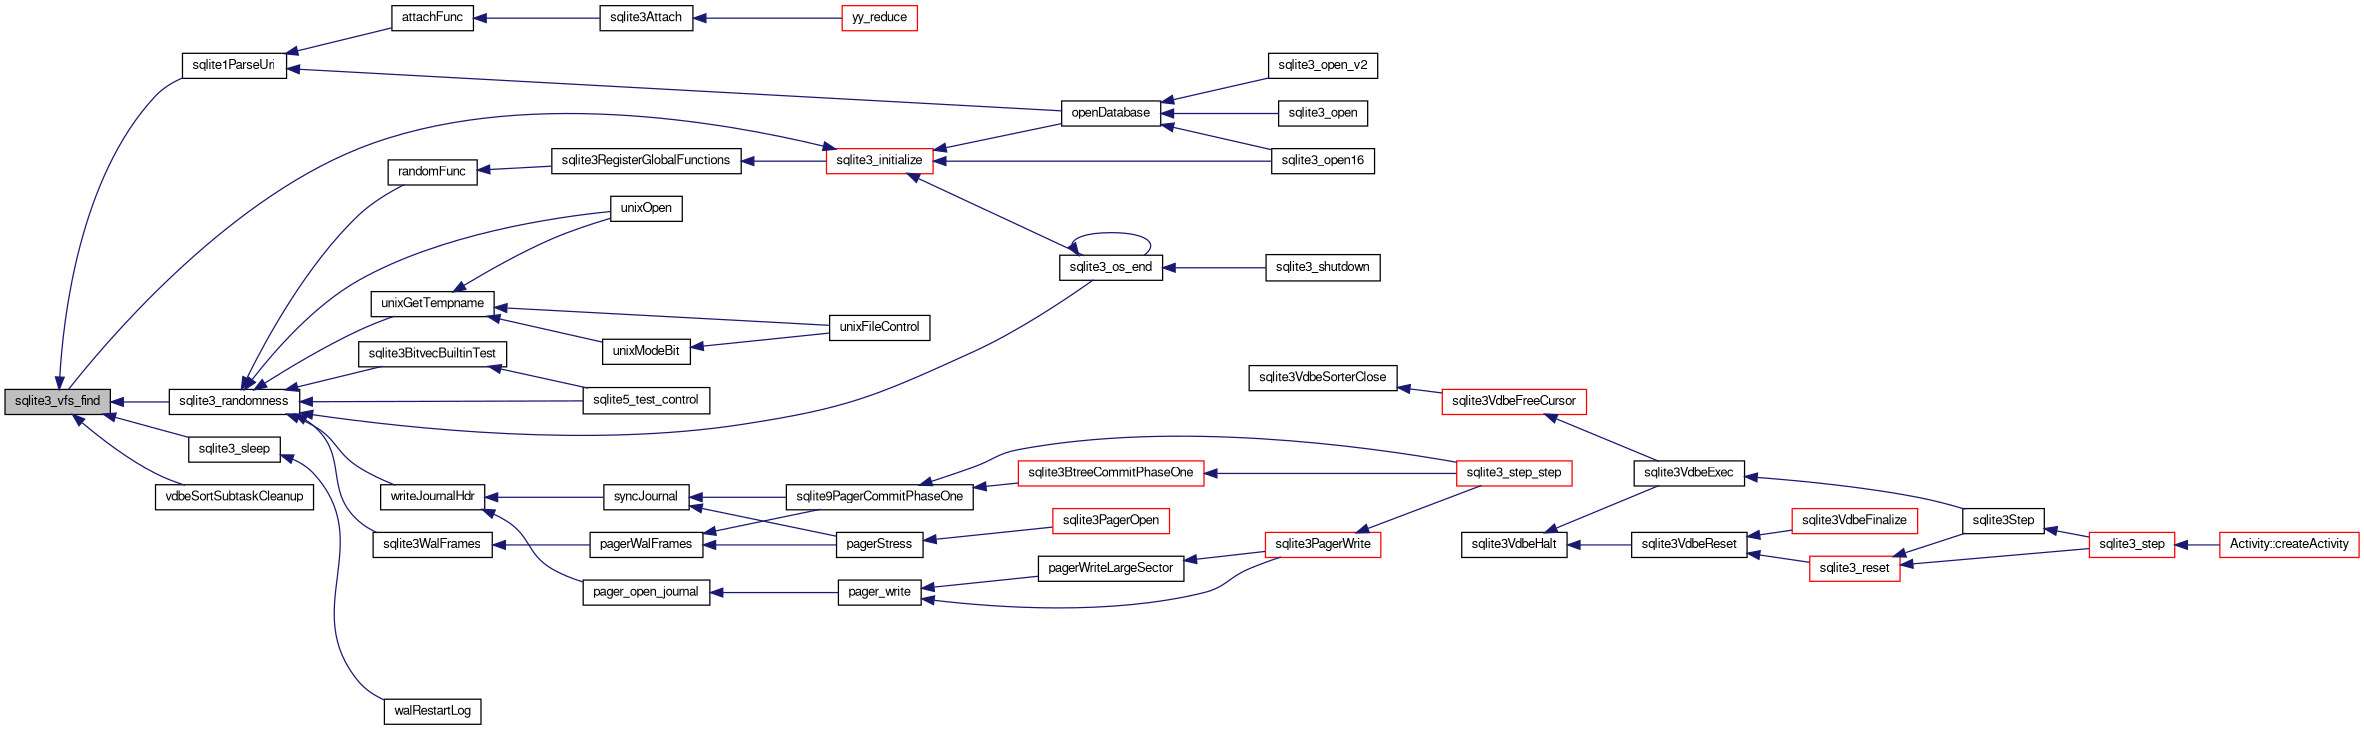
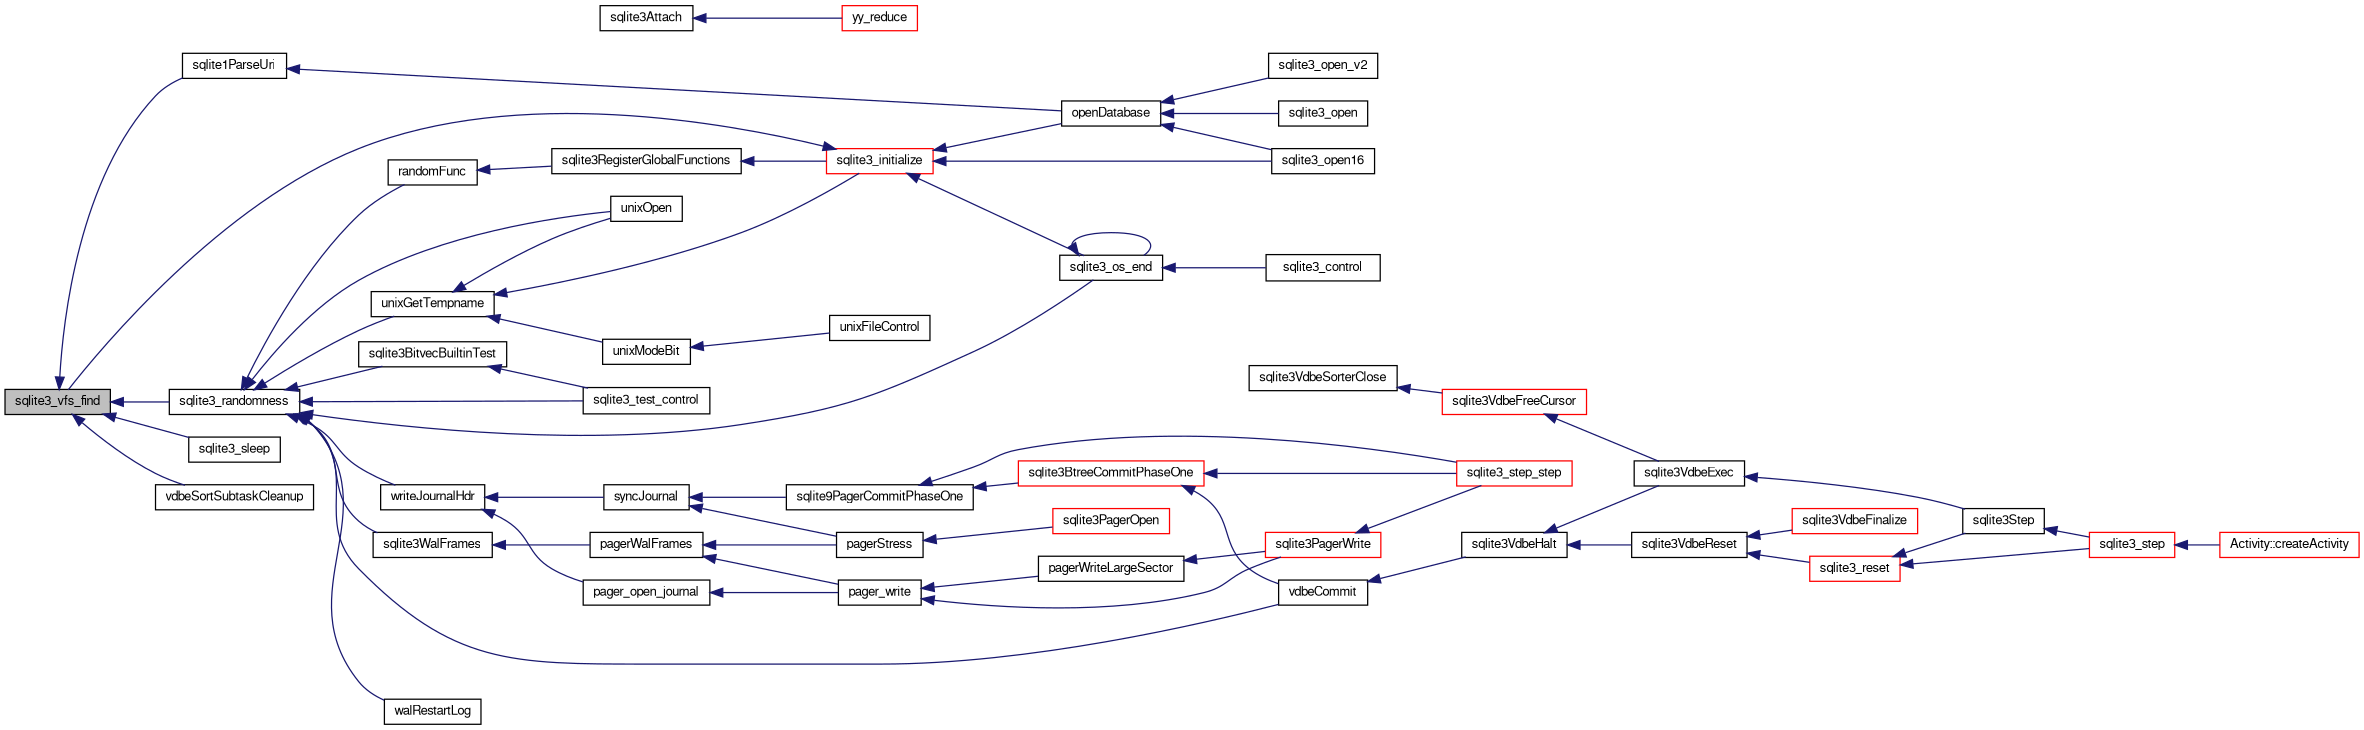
node "attachFunc": removed
node "sqlite3_shutdown": label "sqlite3_shutdown" -> "sqlite3_control"
edge "unixFileControl" -> "unixGetTempname": now "sqlite3_initialize" -> "unixGetTempname"
node "sqlite5_test_control": label "sqlite5_test_control" -> "sqlite3_test_control"
edge "sqlite9PagerCommitPhaseOne" -> "pagerWalFrames": now "pager_write" -> "pagerWalFrames"
edge "walRestartLog" -> "sqlite3_sleep": now "walRestartLog" -> "sqlite3_randomness"
node "vdbeCommit": added
